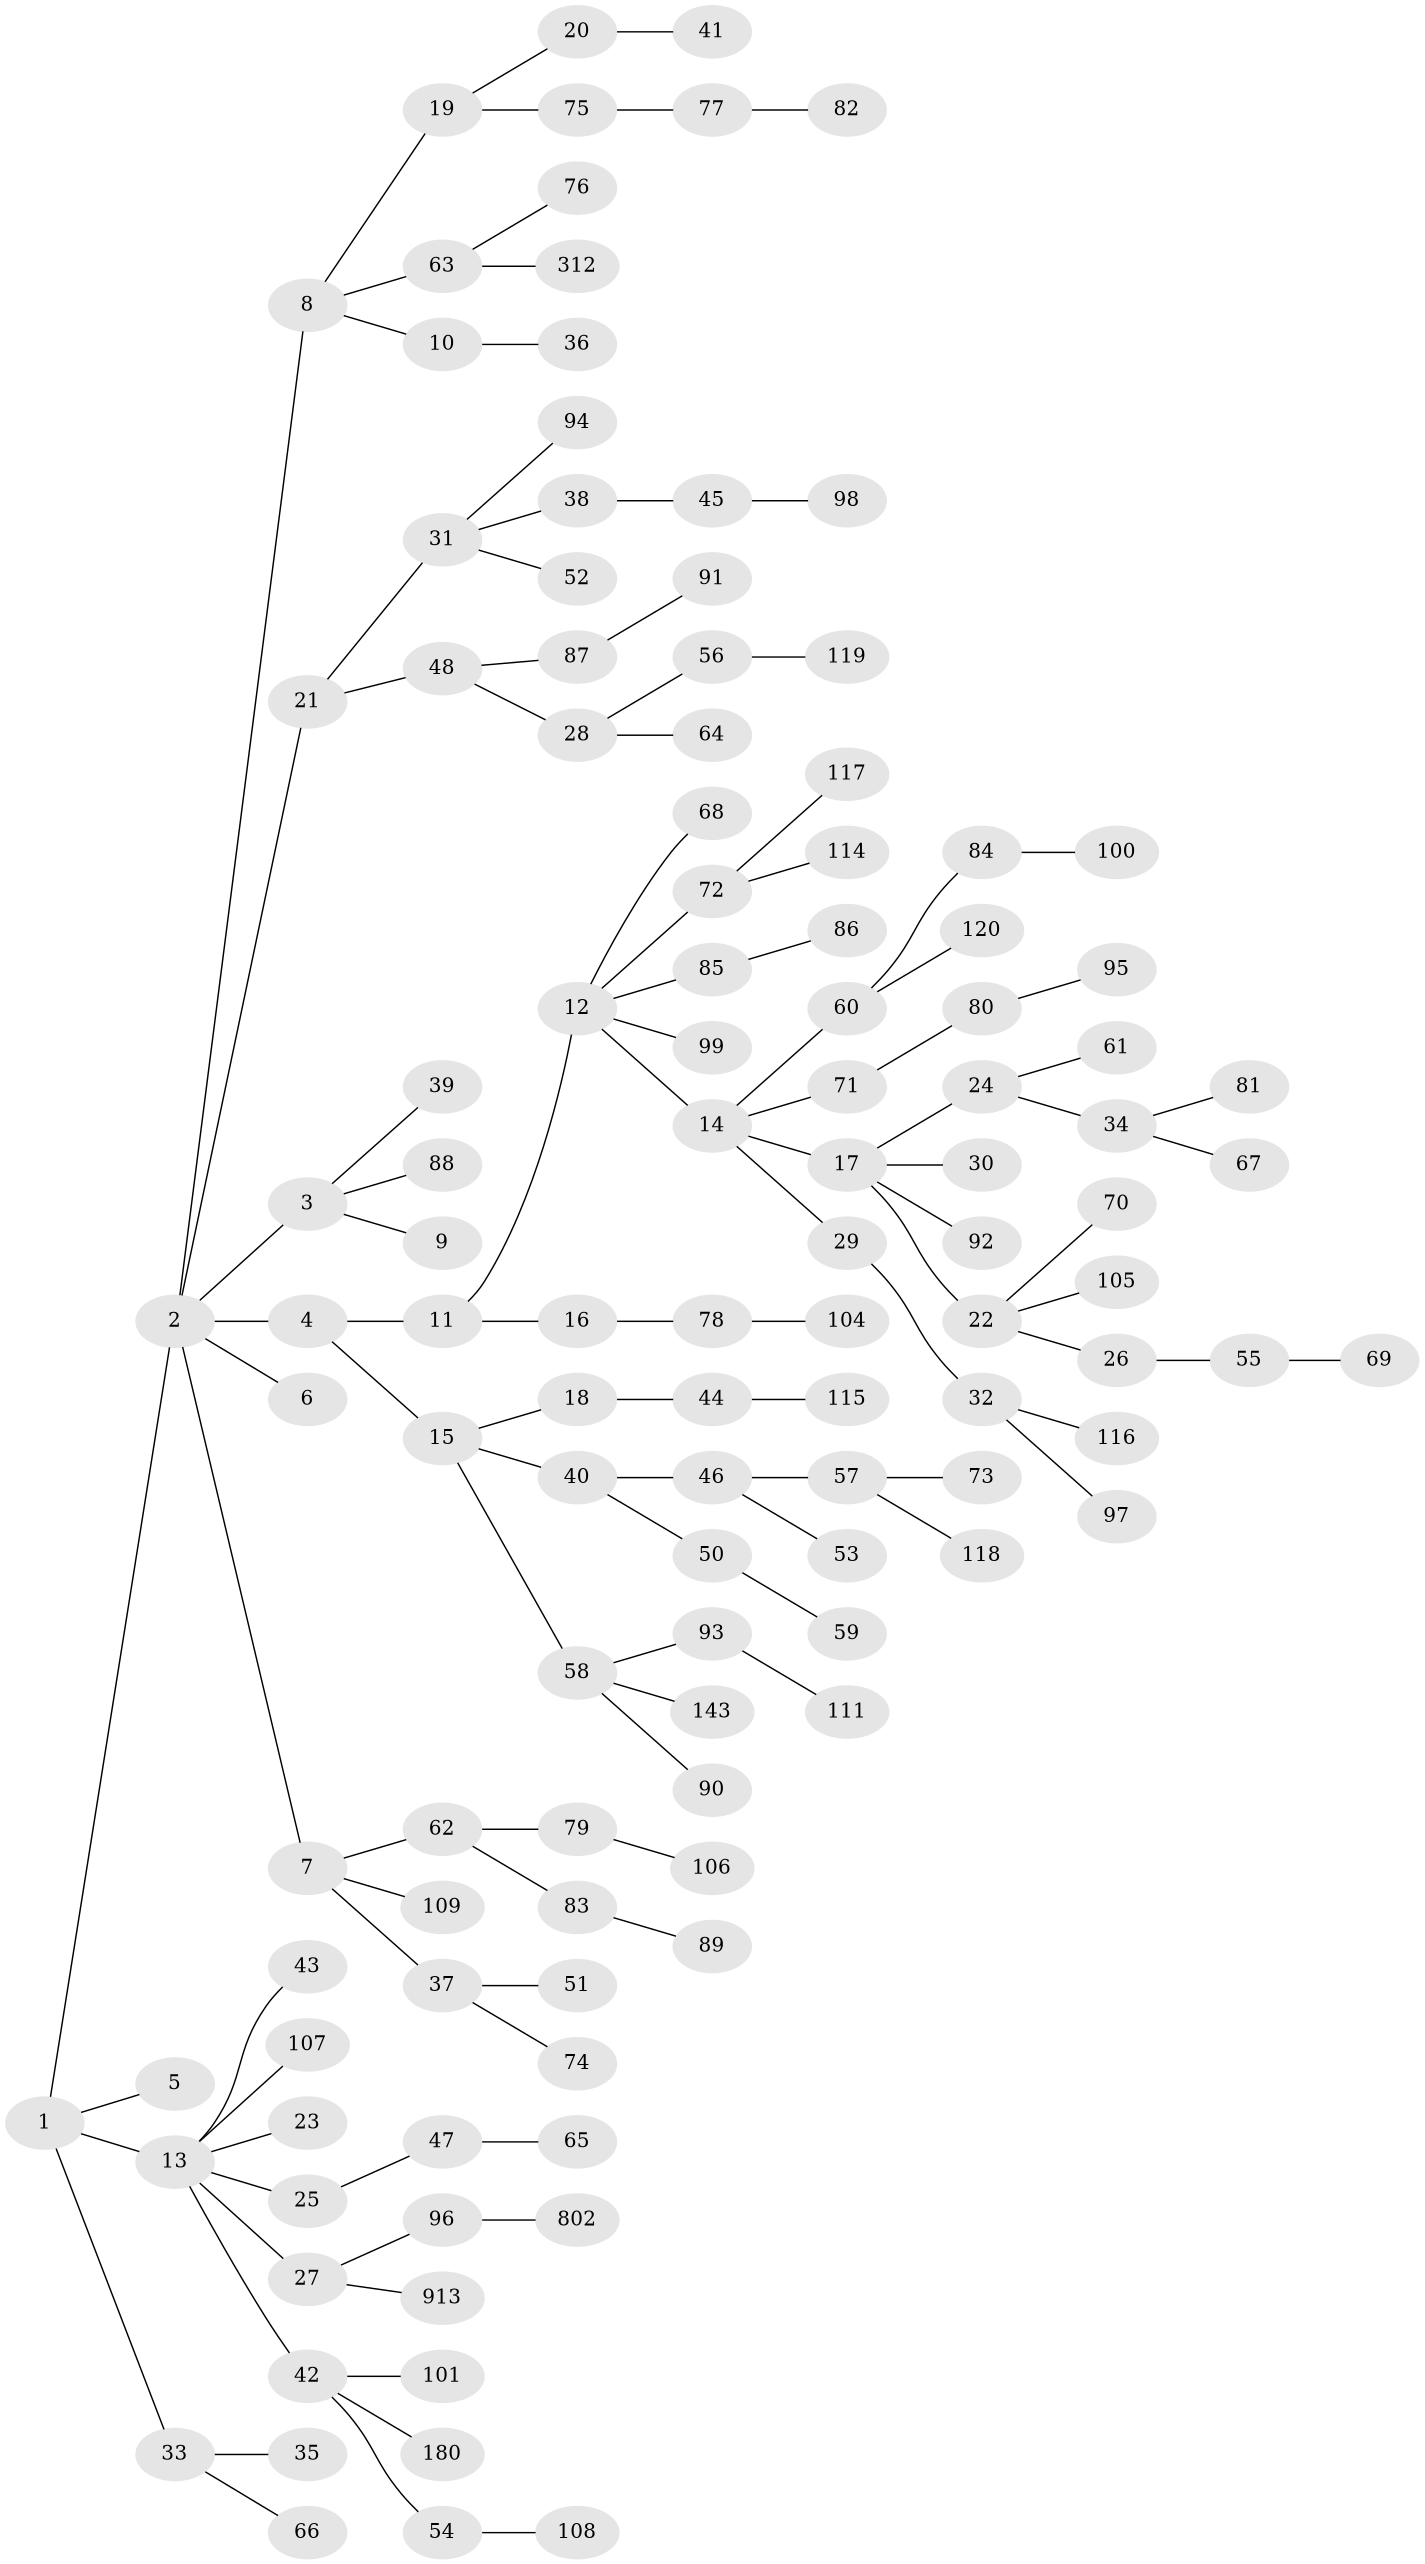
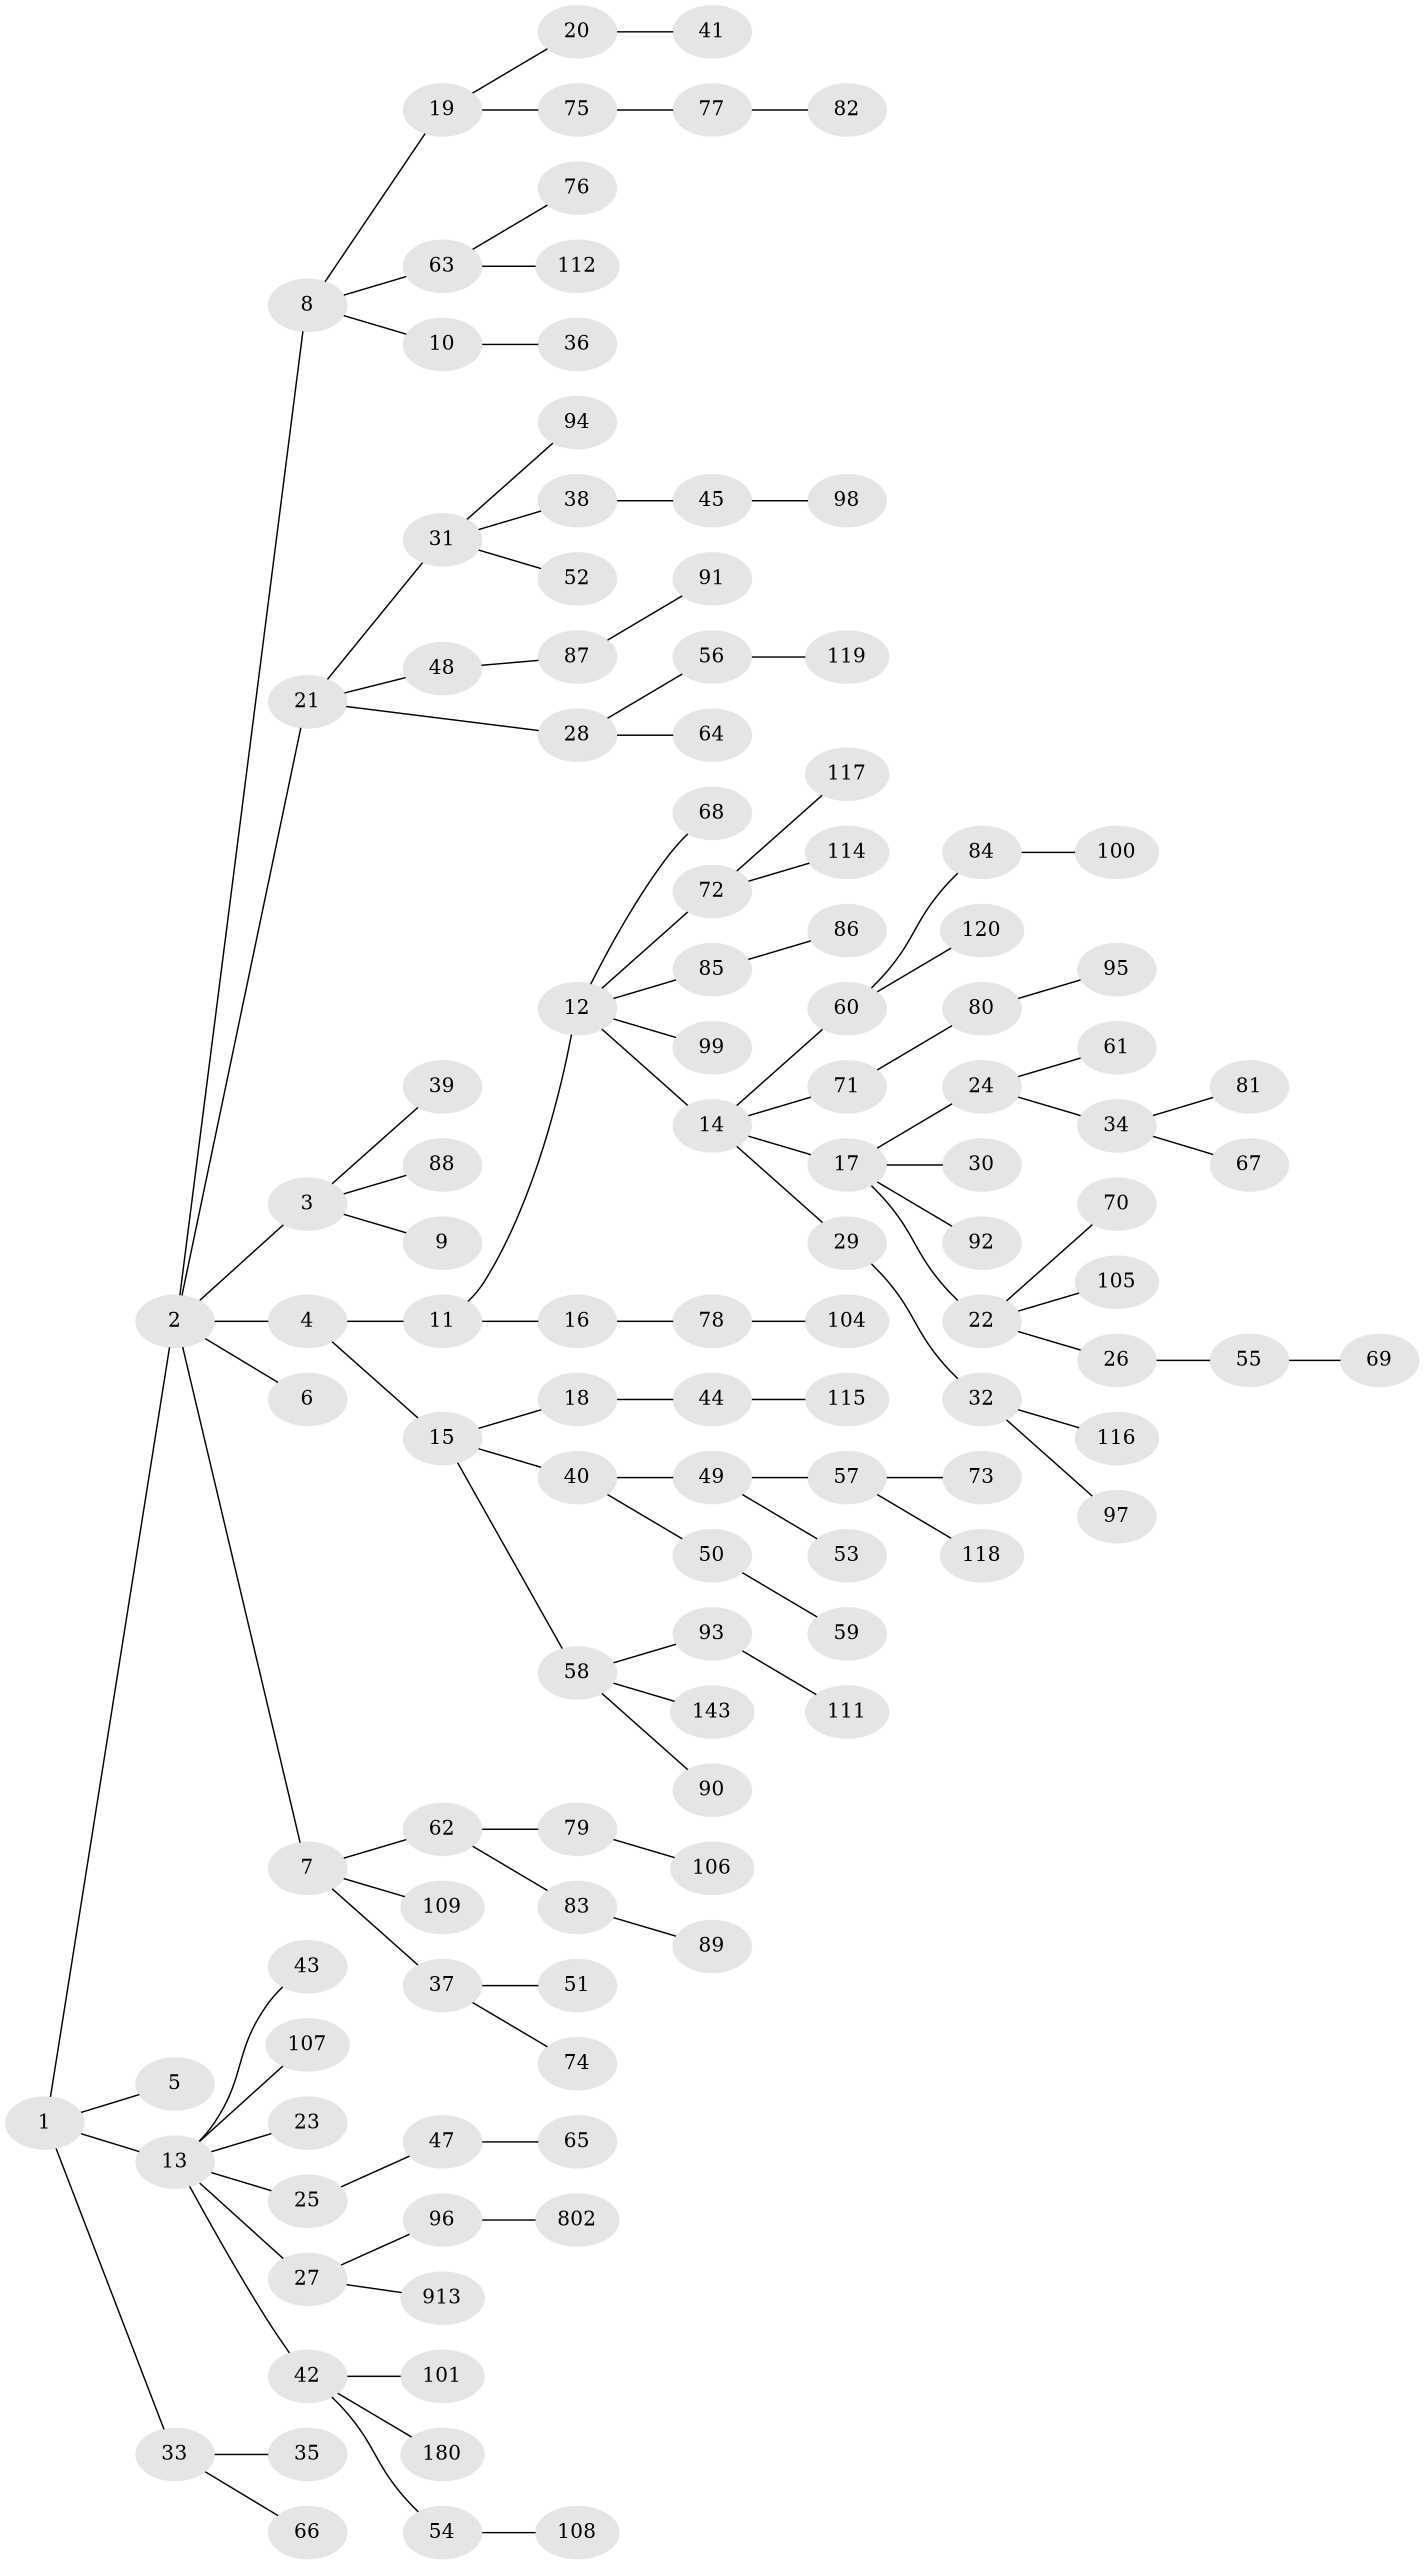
node "312": label "312" -> "112"
edge "48" -- "28": now "21" -- "28"
node "46": label "46" -> "49"
